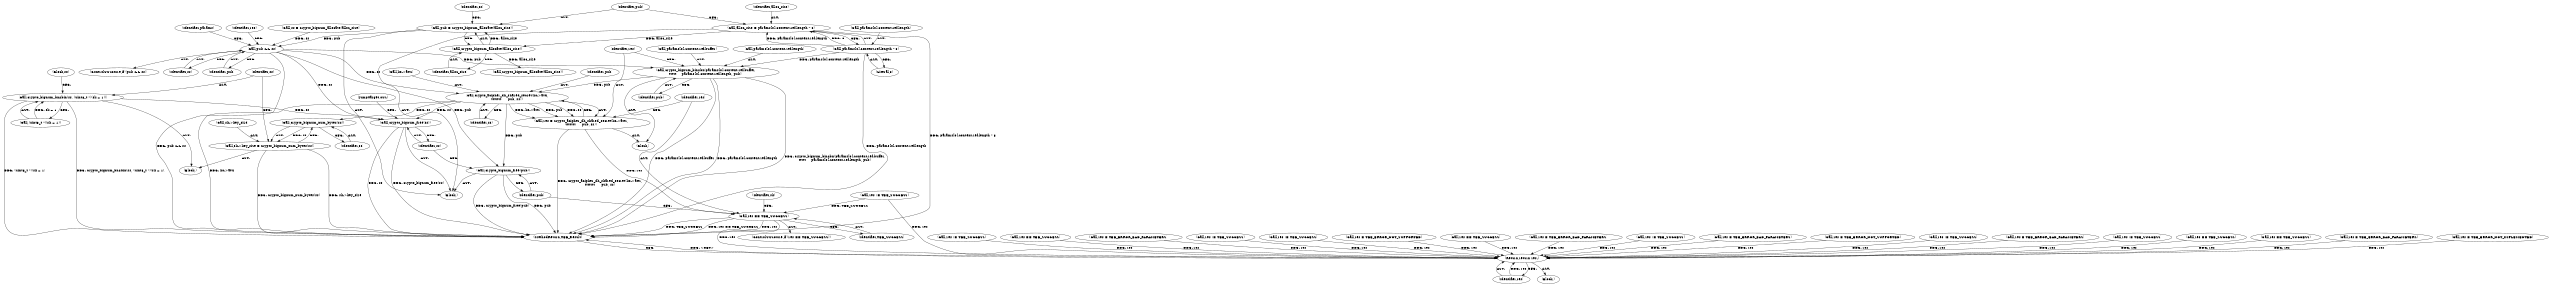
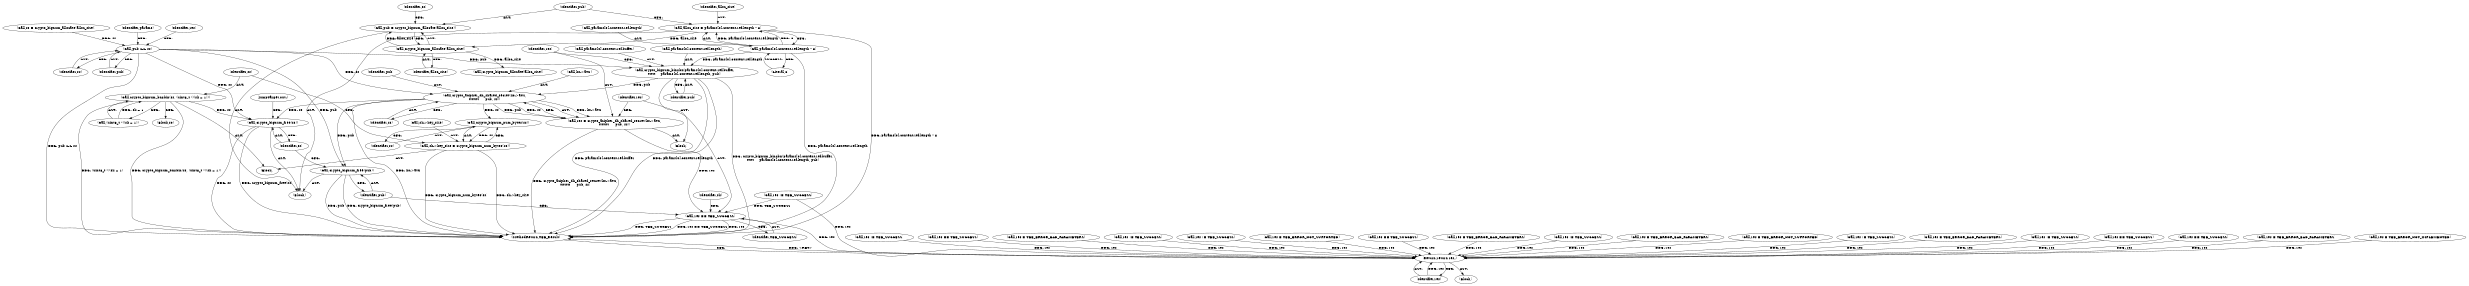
edge "(Call,pub = crypto_bignum_allocate(alloc_size))" -> "(Call,pub && ss)": removed, label "DDG: pub"
edge "(Literal,8)" -> "(Call,params[0].content.ref.length * 8)": label "AST: " -> "SUCCESS: "
node "(ControlStructure,if (pub && ss))": removed
edge "(Block,so)" -> "(Call,crypto_bignum_bn2bin(ss, (uint8_t *)(sk + 1)))": reversed
node "(ControlStructure,if (res == TEE_SUCCESS))": removed
